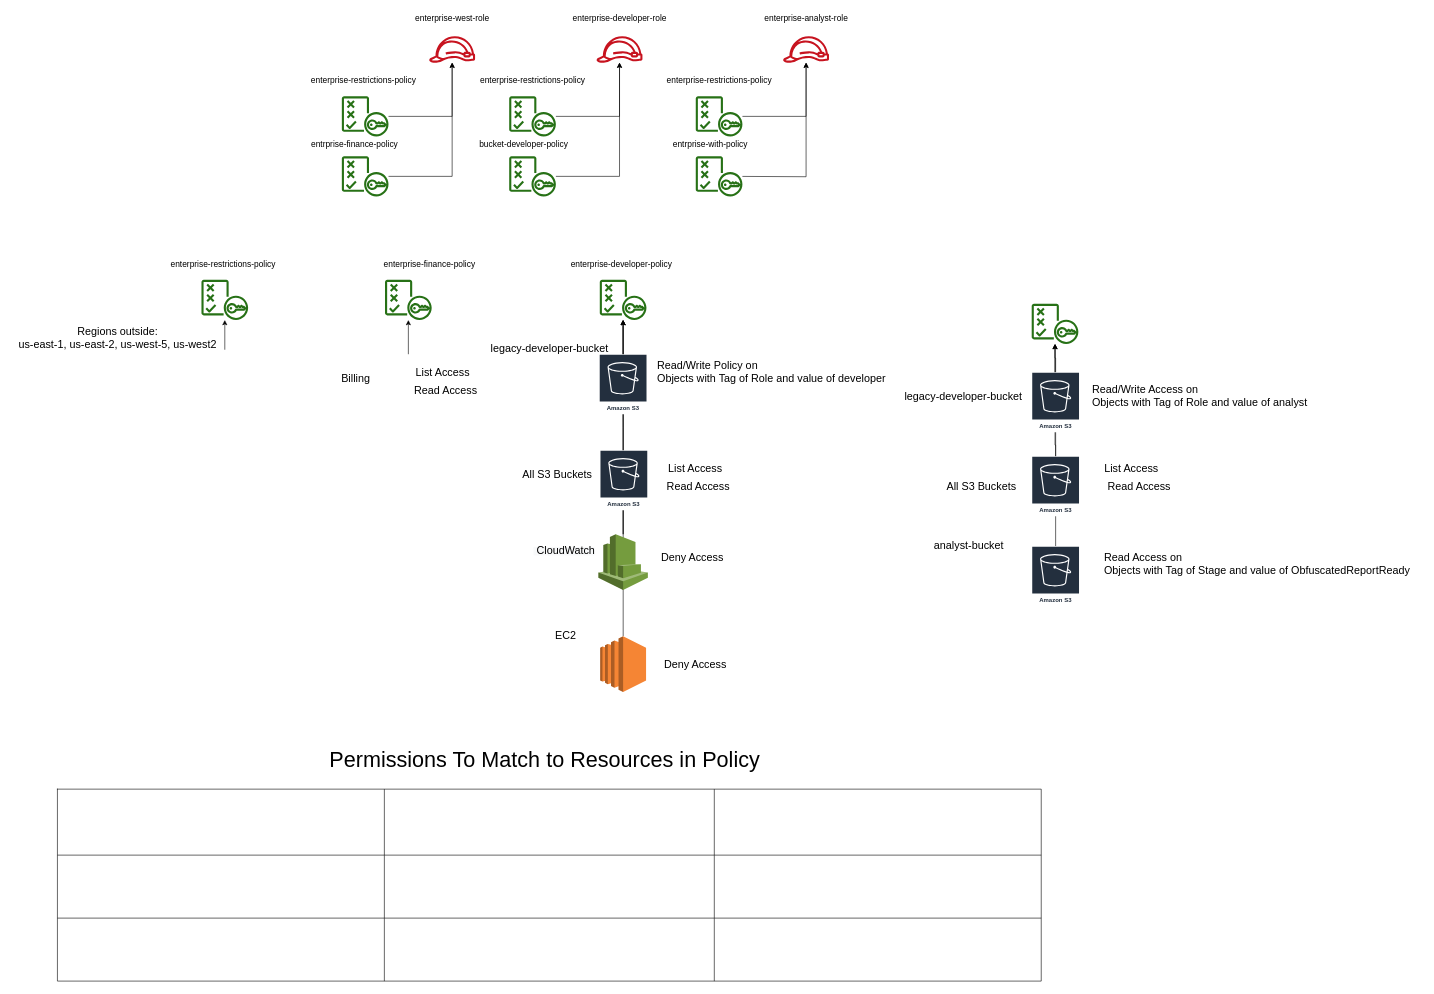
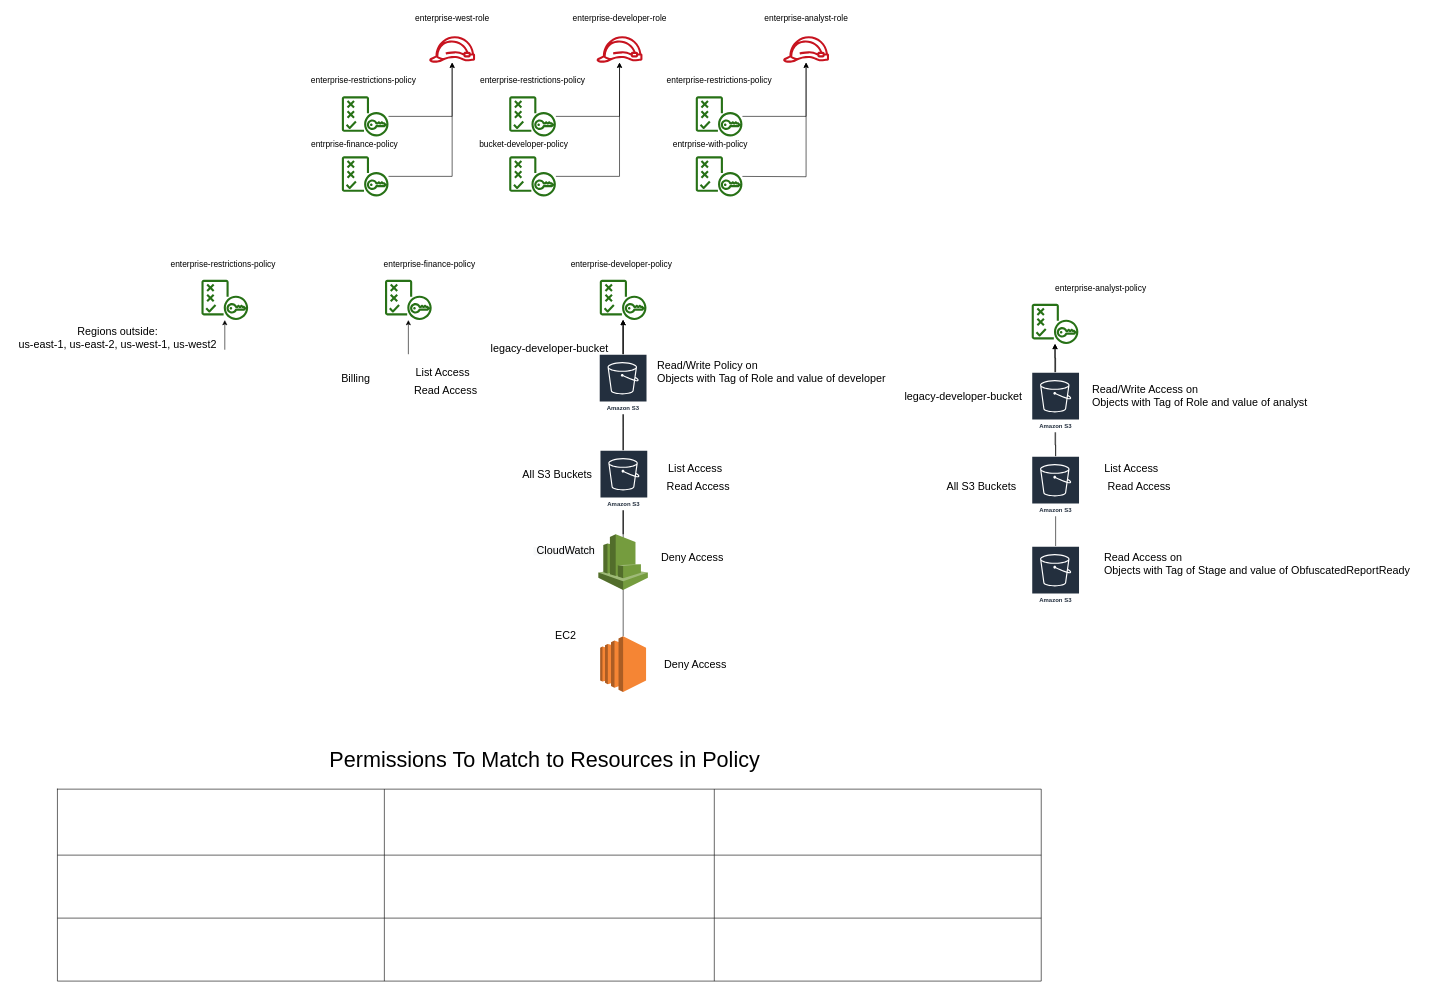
node "enterprise-analyst-policy": added
node "Regions outside: us-east-1, us-east-2, us-west-5, us-west2": label "Regions outside: us-east-1, us-east-2, us-west-5, us-west2" -> "Regions outside: us-east-1, us-east-2, us-west-1, us-west2"
node "analyst-bucket": removed
